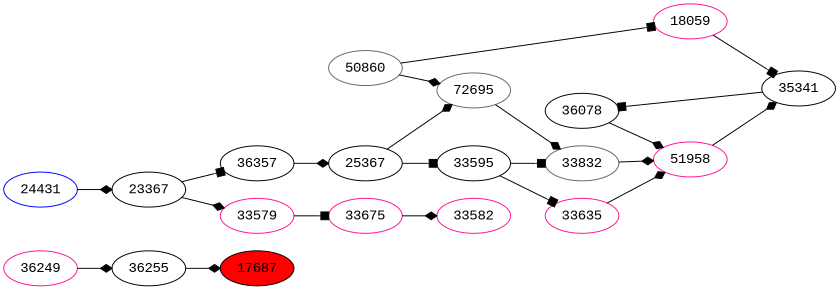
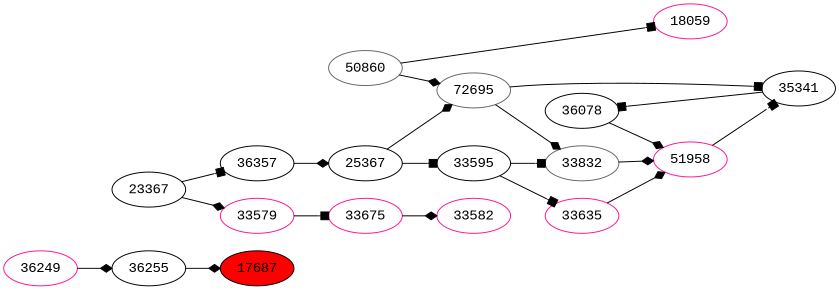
edge "18059" -> "35341": now "72695" -> "35341"
edge "51958" -> "35341": arrowhead diamond -> box
node "24431": removed
